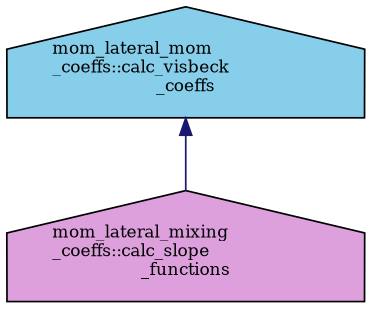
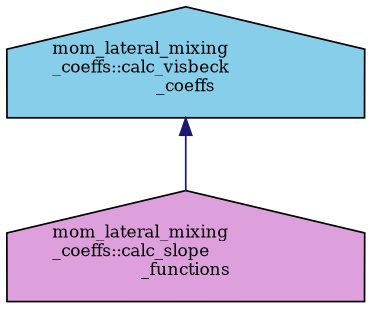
node "mom_lateral_mom _coeffs::calc_visbeck _coeffs": label "mom_lateral_mom _coeffs::calc_visbeck _coeffs" -> "mom_lateral_mixing _coeffs::calc_visbeck _coeffs"
